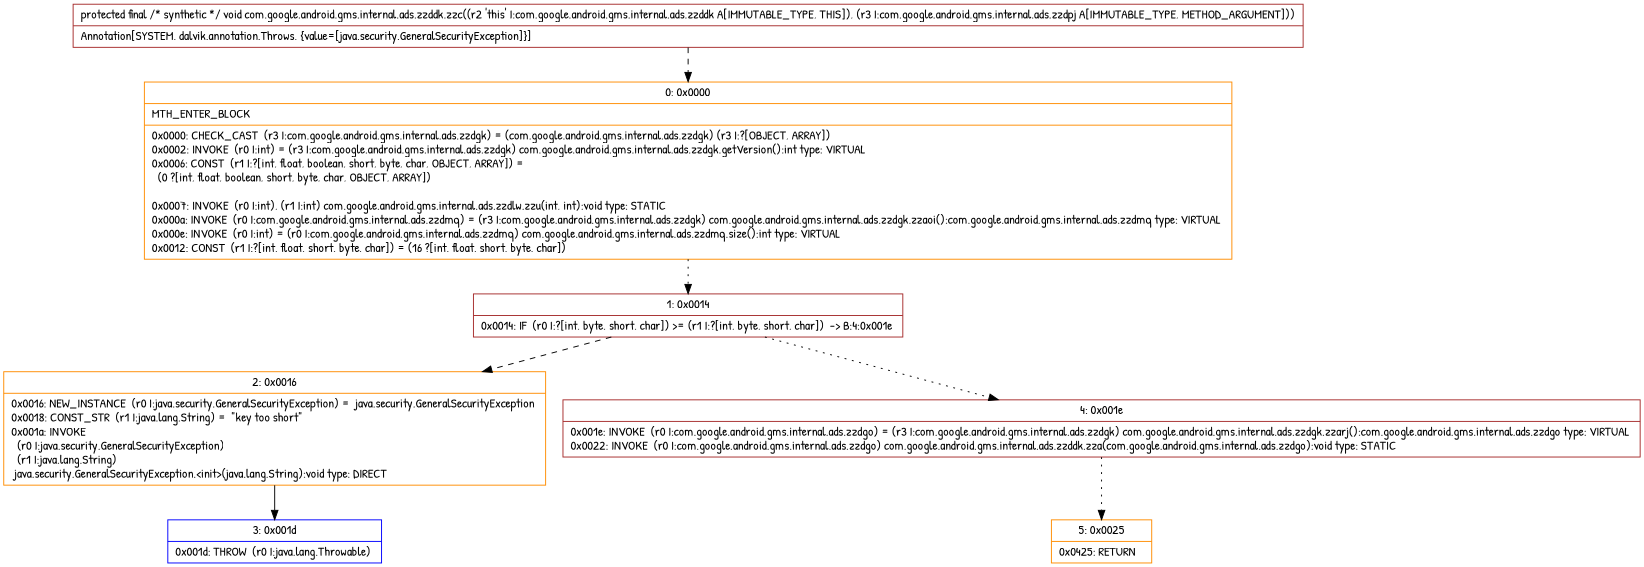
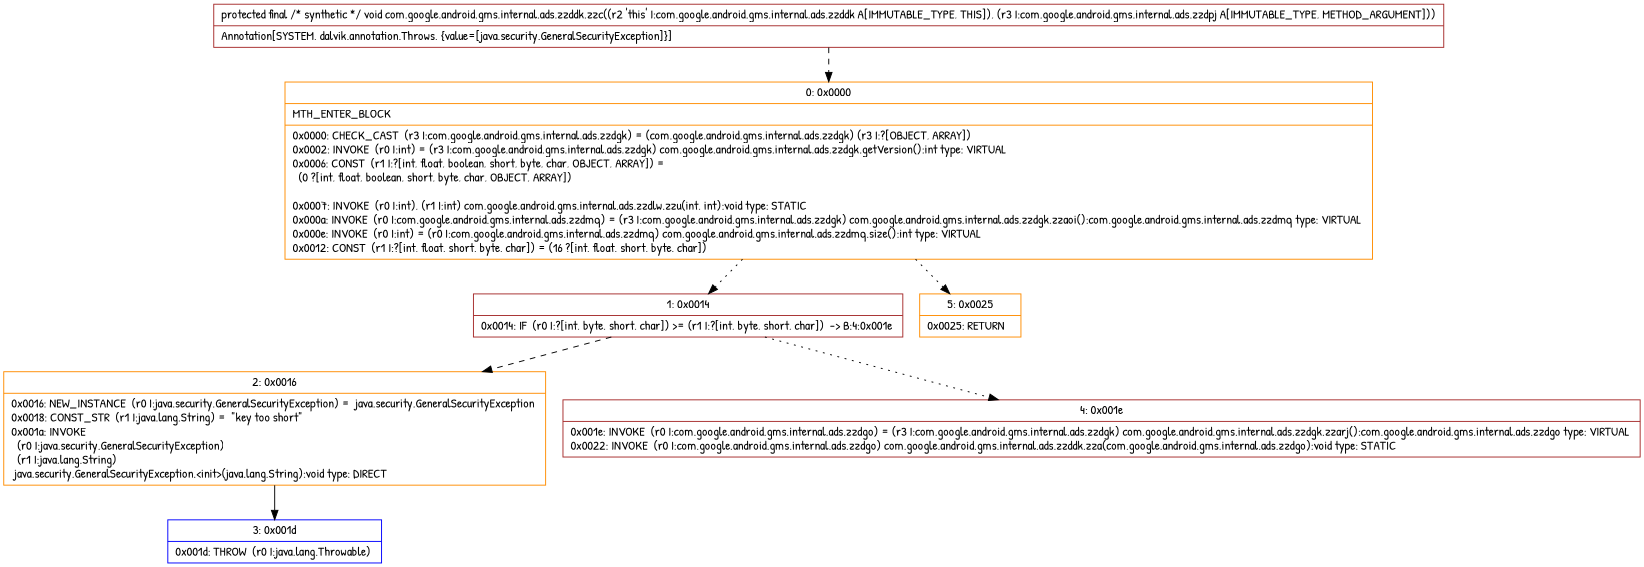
edge "4: 0x001e" -> "5: 0x0025": now "0: 0x0000" -> "5: 0x0025"
node "5: 0x0025": text "0x0425: RETURN" -> "0x0025: RETURN"
